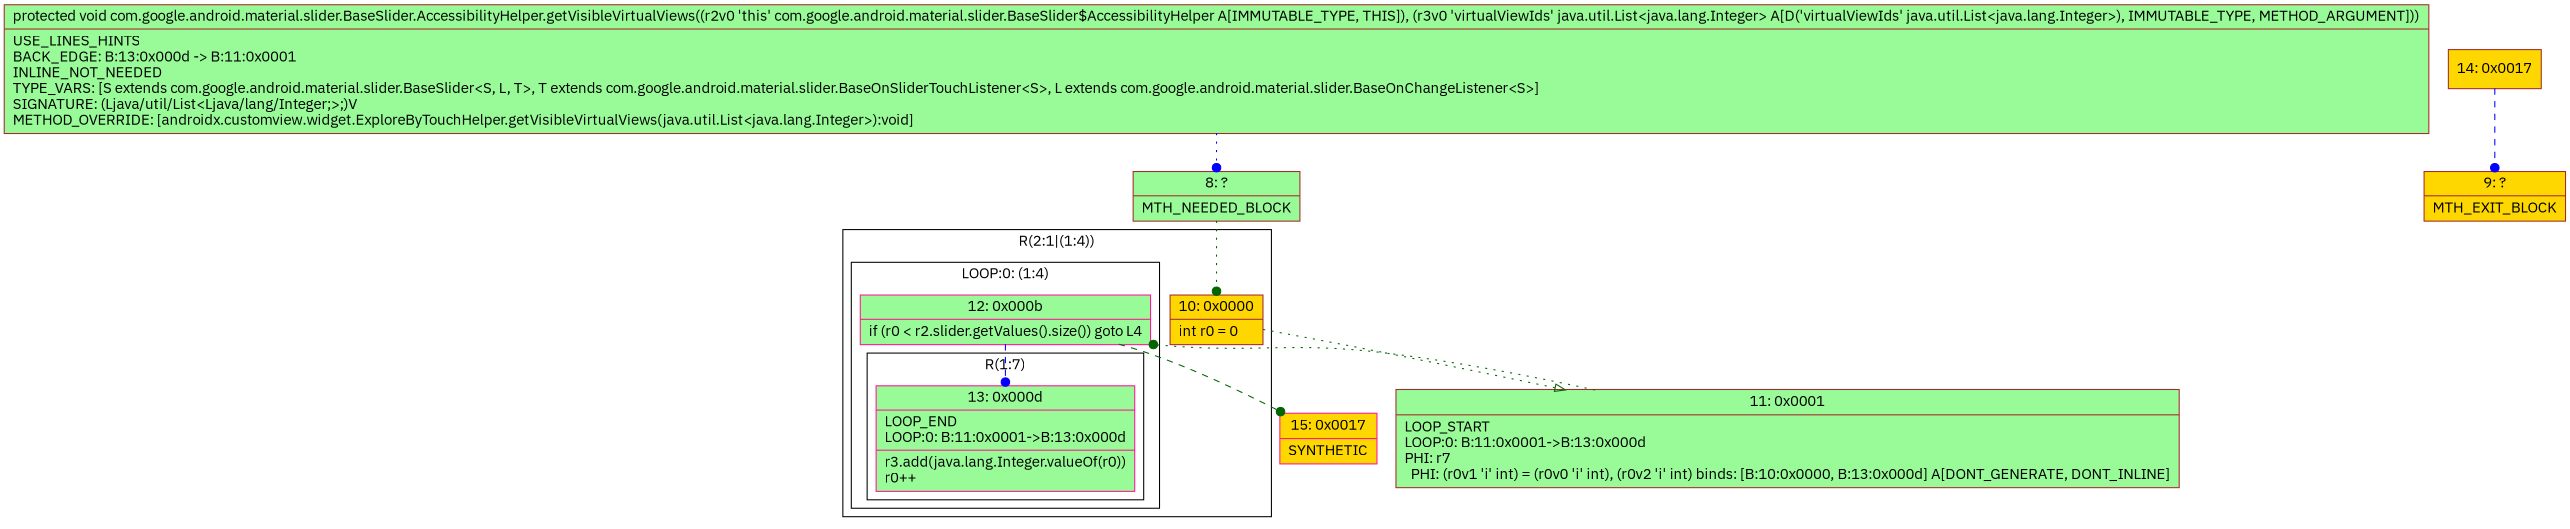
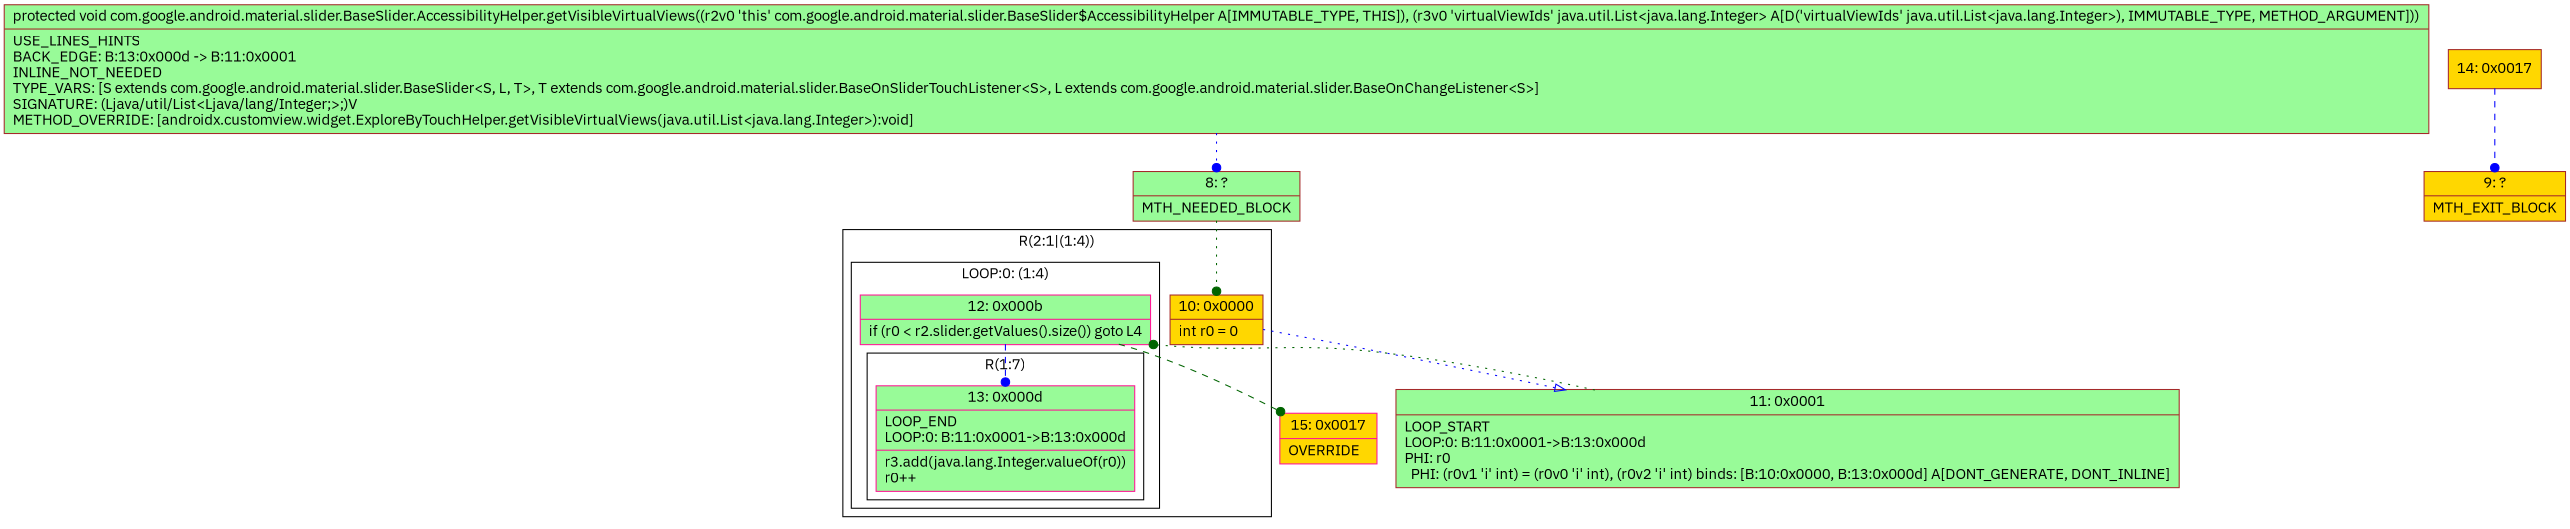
edge "10: 0x0000" -> "11: 0x0001": color darkgreen -> blue
node "15: 0x0017": text "SYNTHETIC" -> "OVERRIDE"
node "11: 0x0001": text "PHI: r7" -> "PHI: r0"
